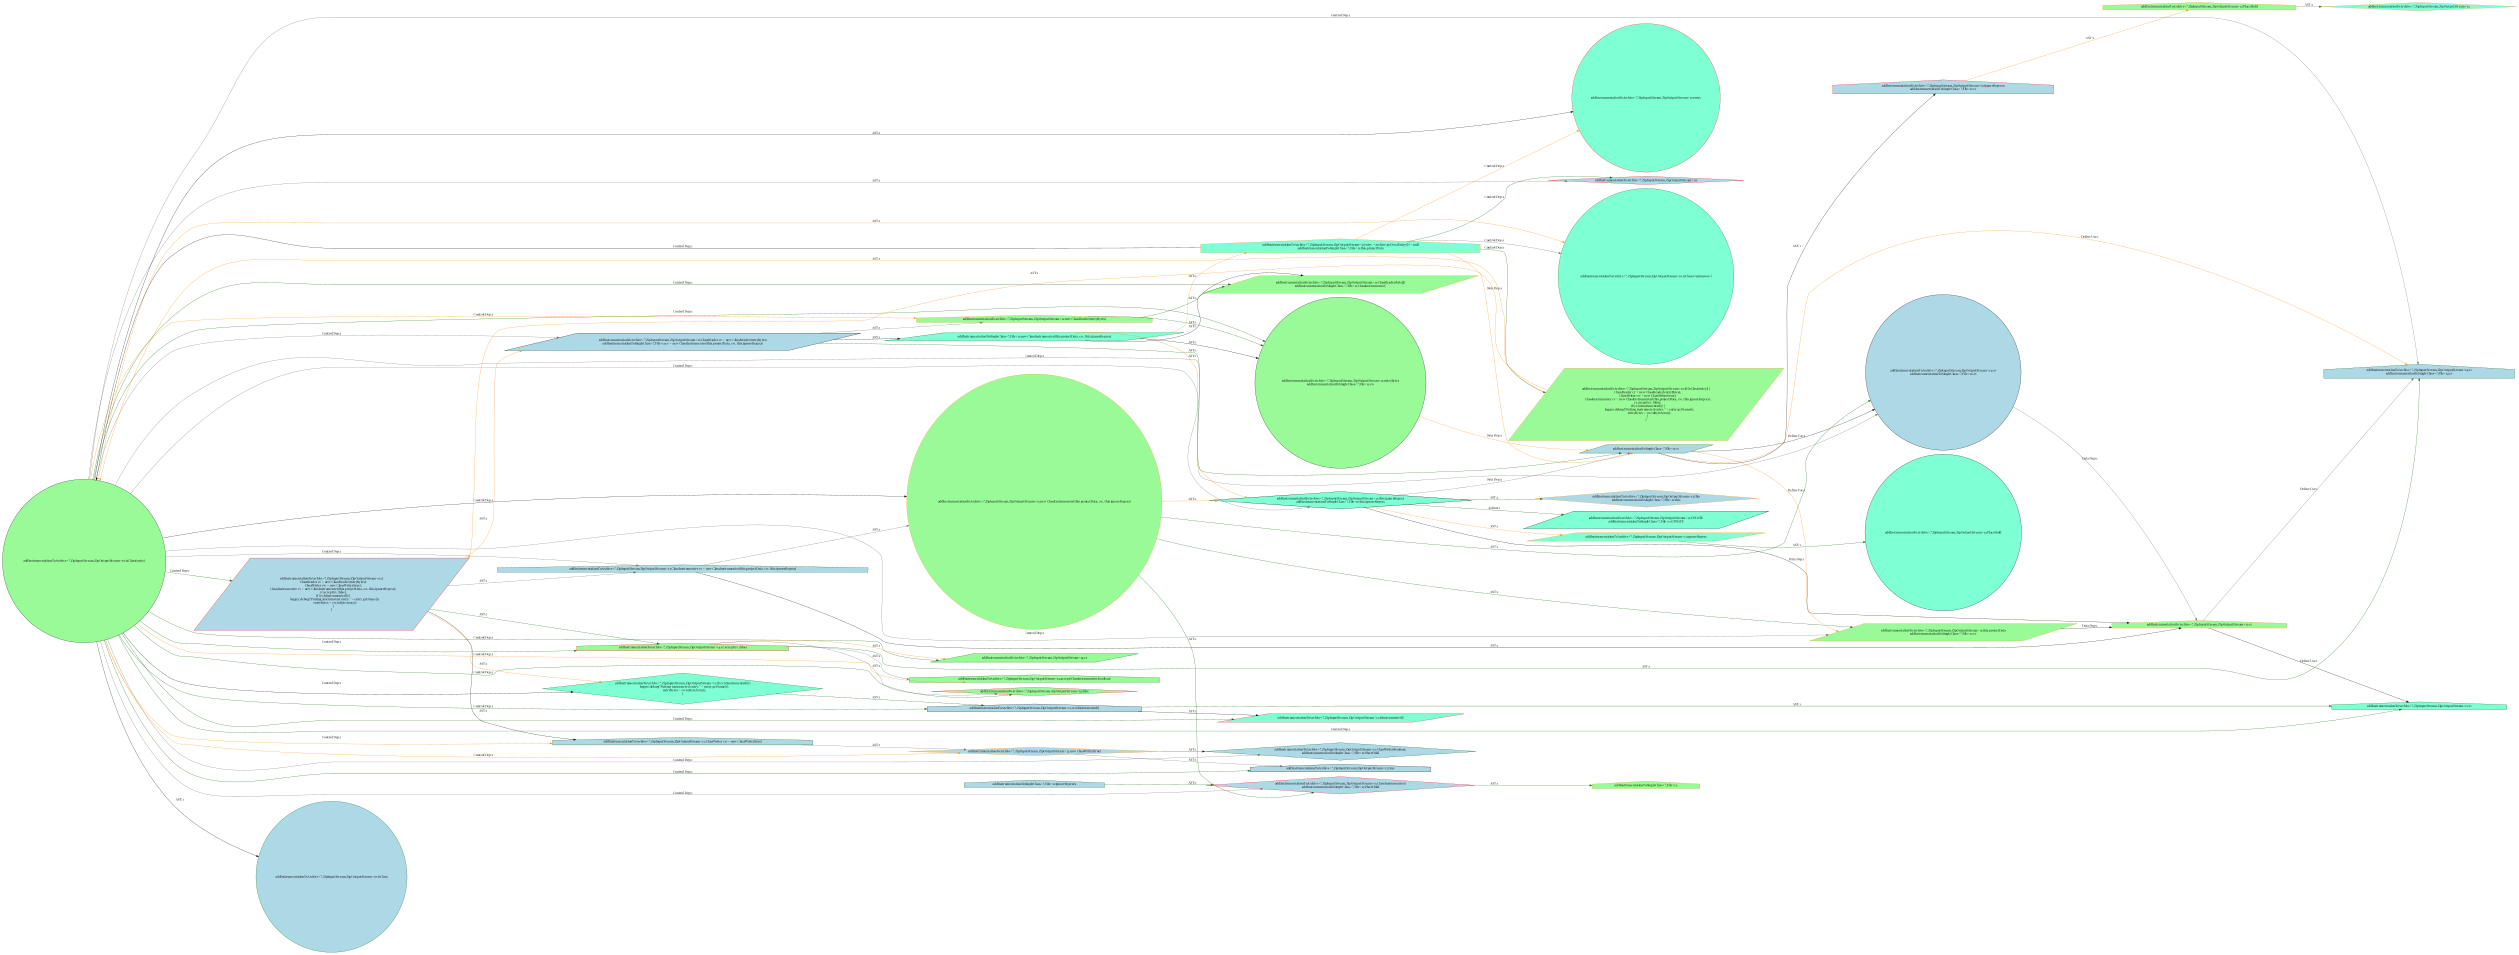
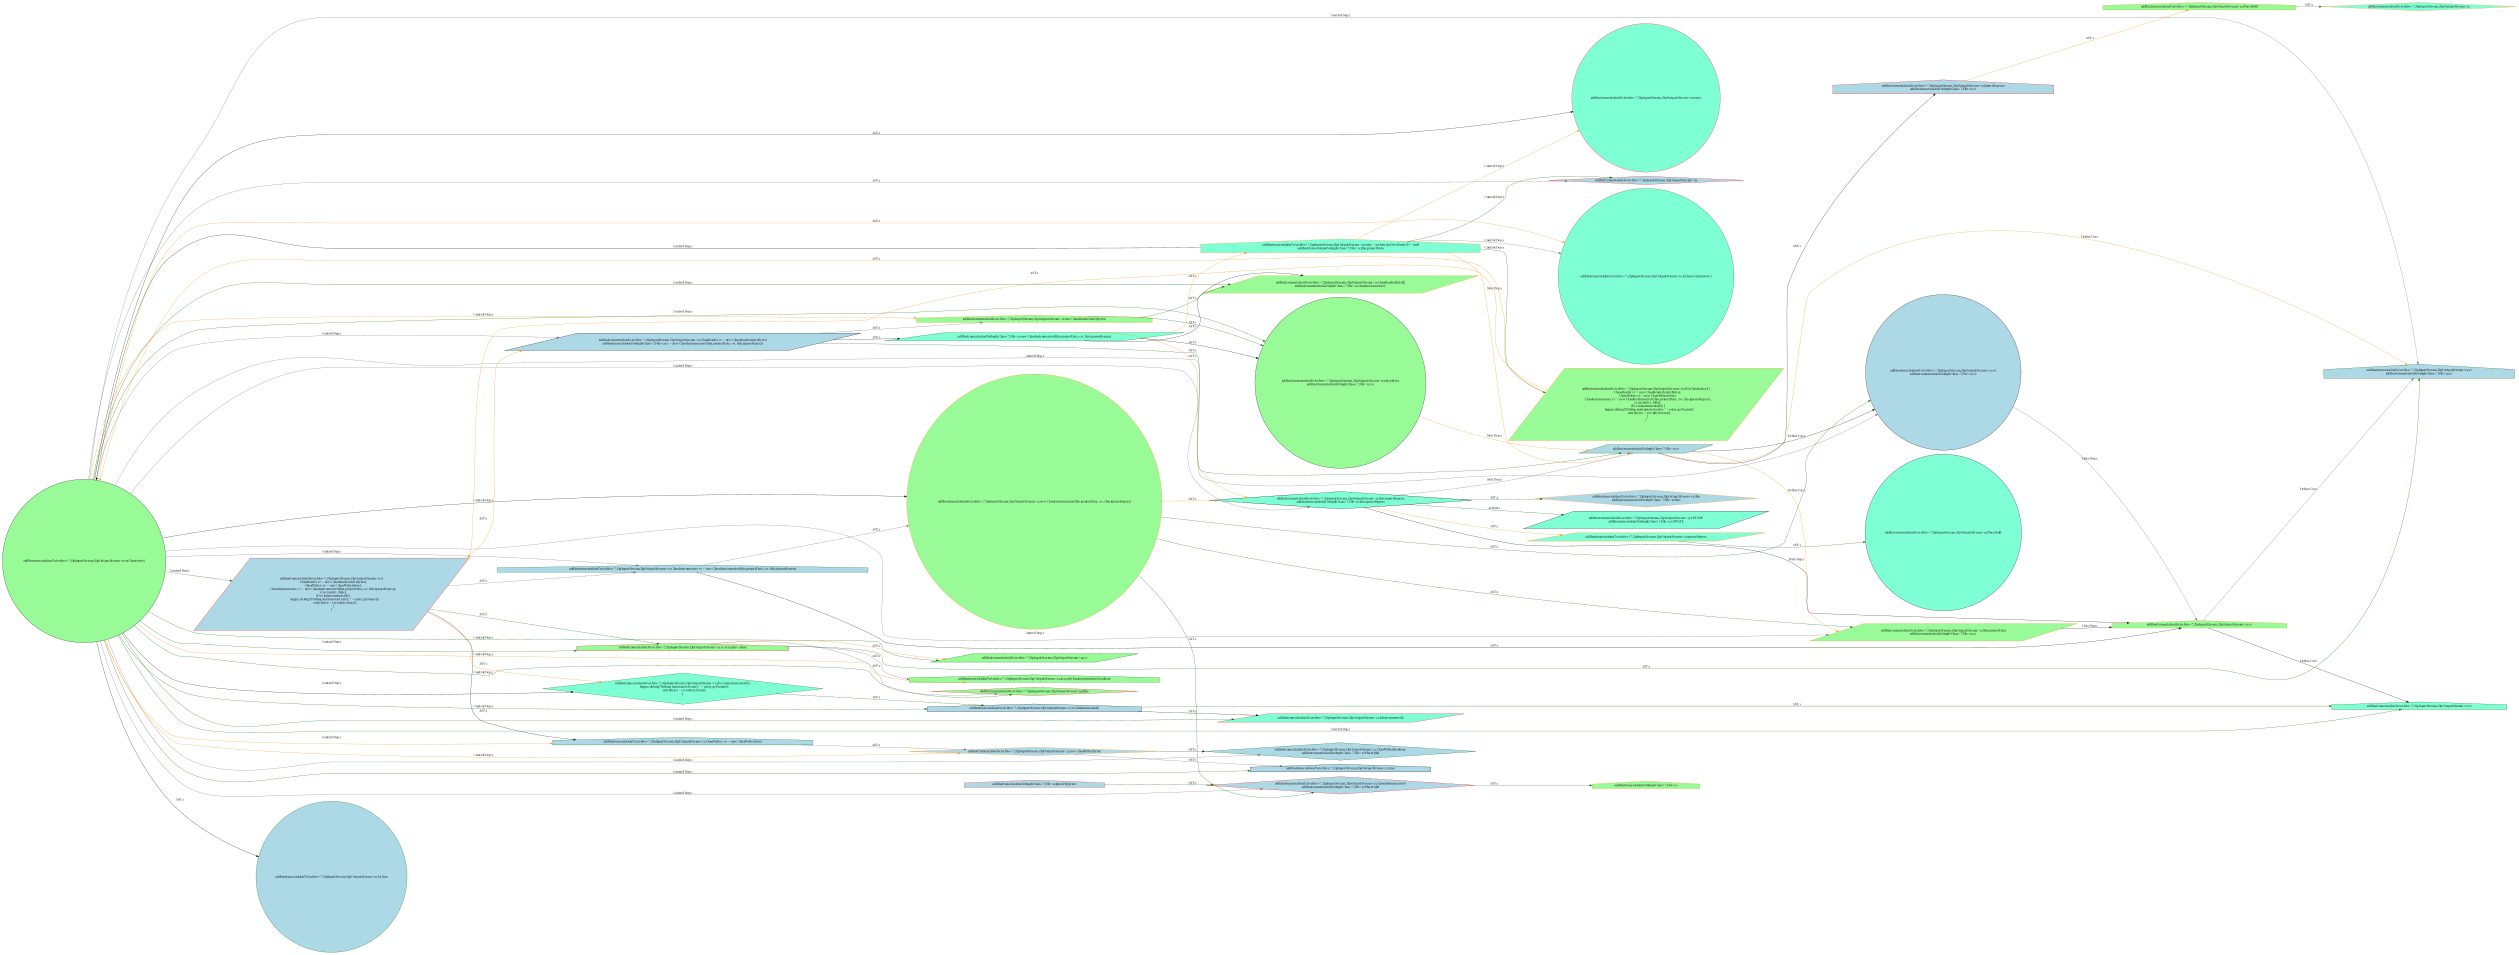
node "addInstrumentationToSingleClass#?,File#11:ignoreRegexes": color darkgreen -> red
